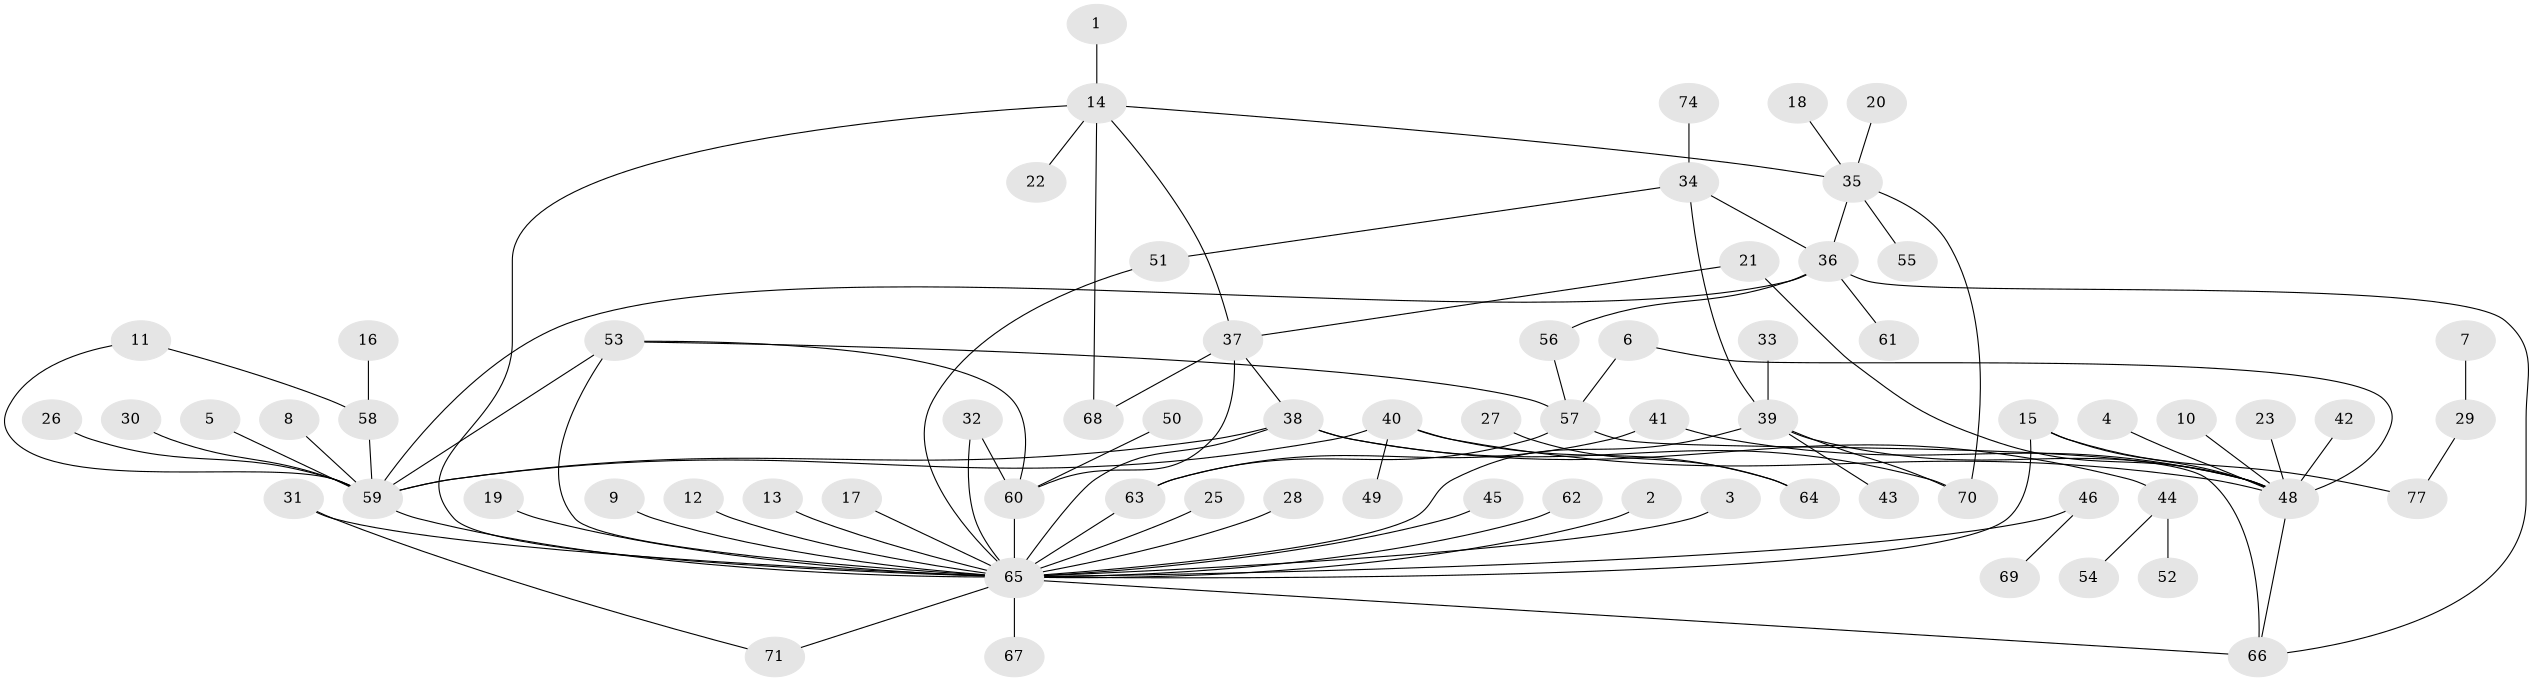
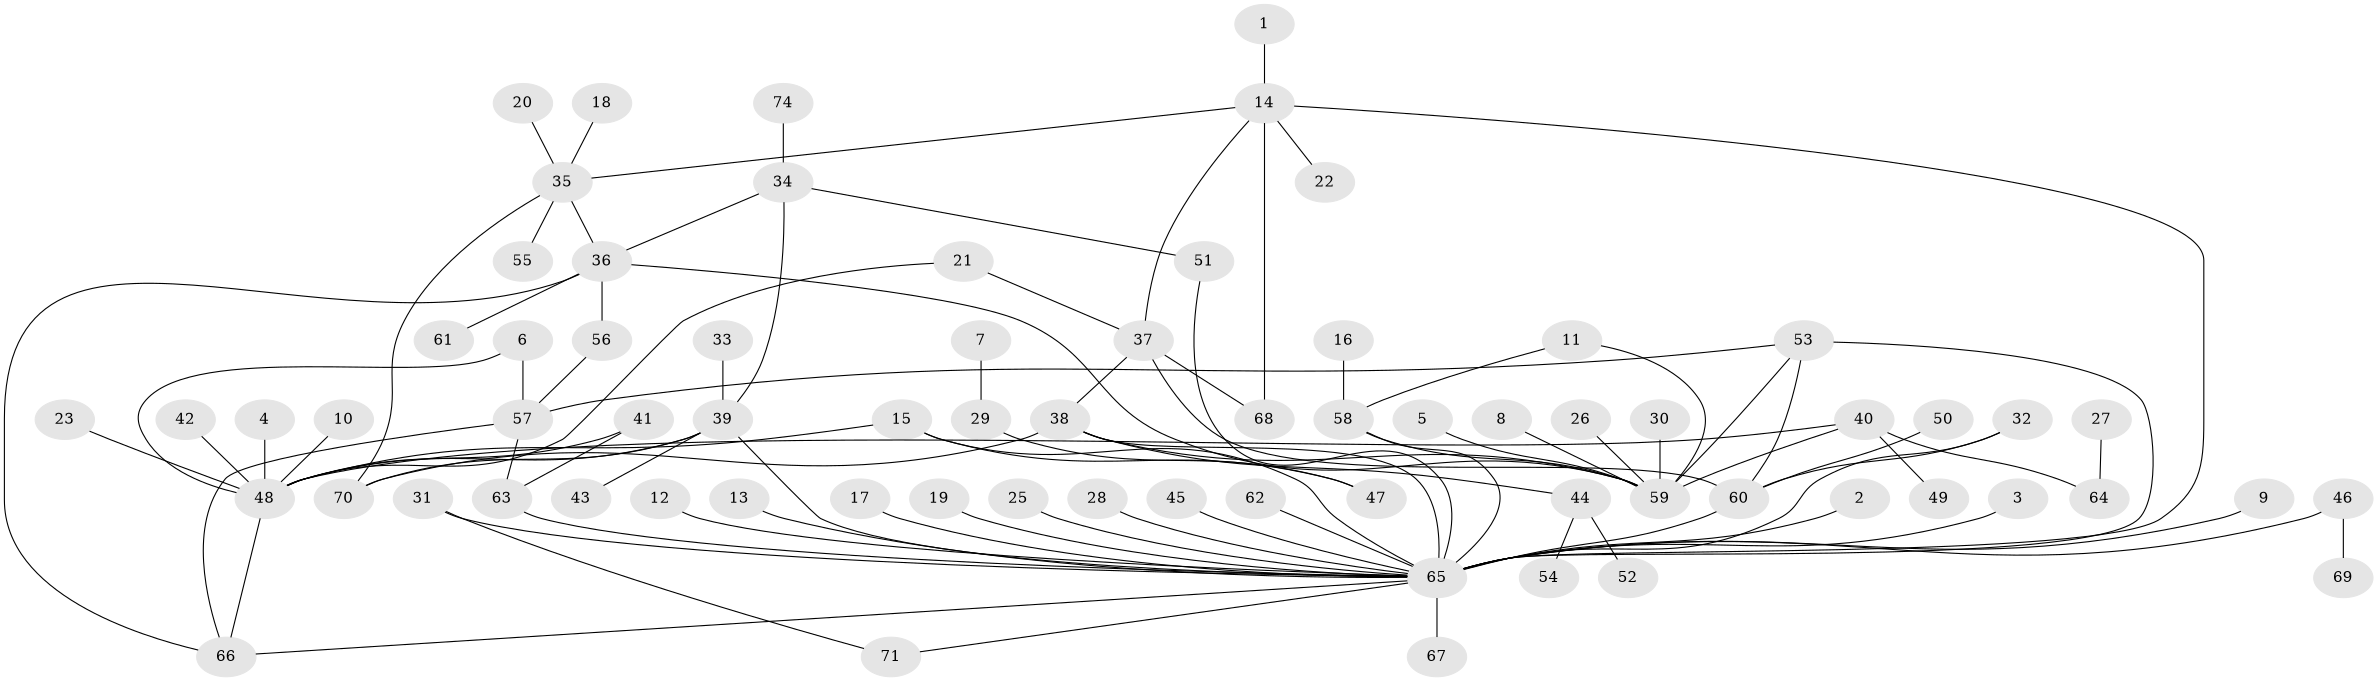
node "77": label "77" -> "47"
edge "59" -- "65": now "58" -- "65"
